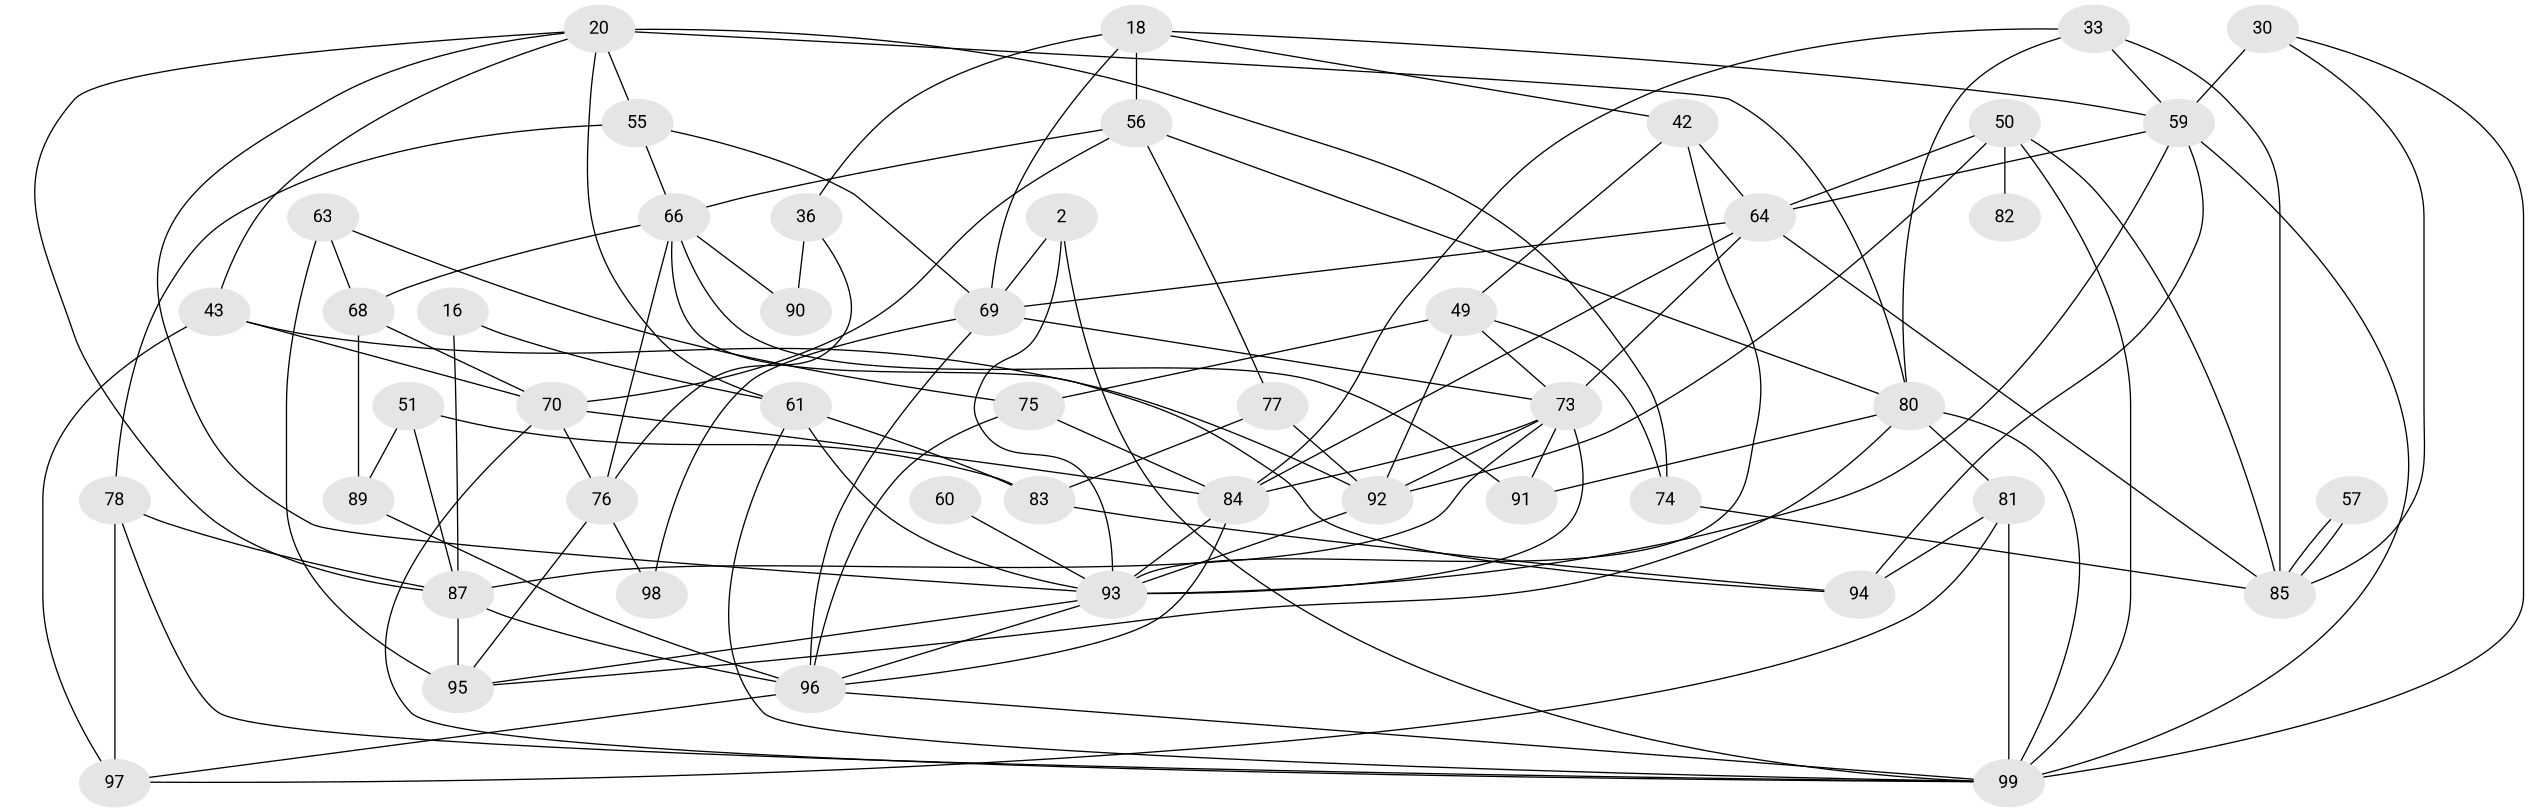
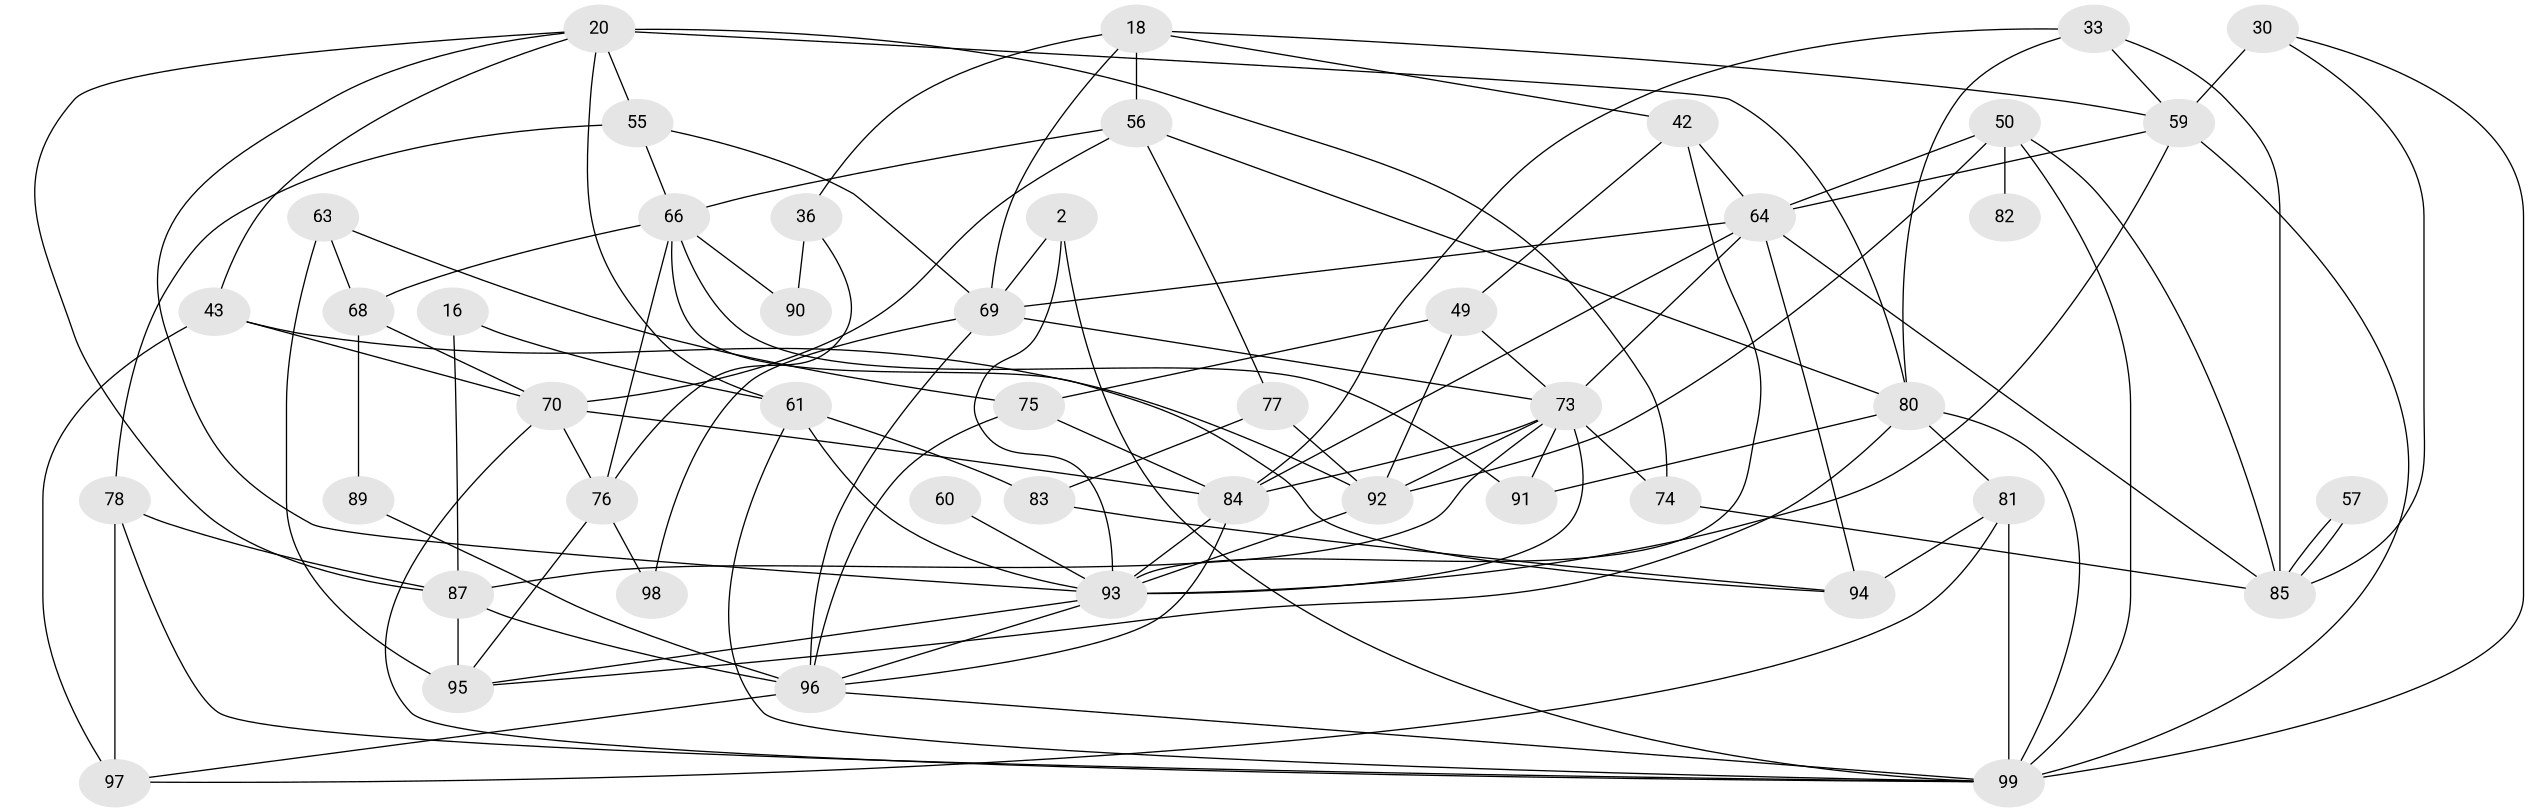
edge "49" -- "74": now "73" -- "74"
edge "59" -- "94": now "64" -- "94"
node "51": removed
